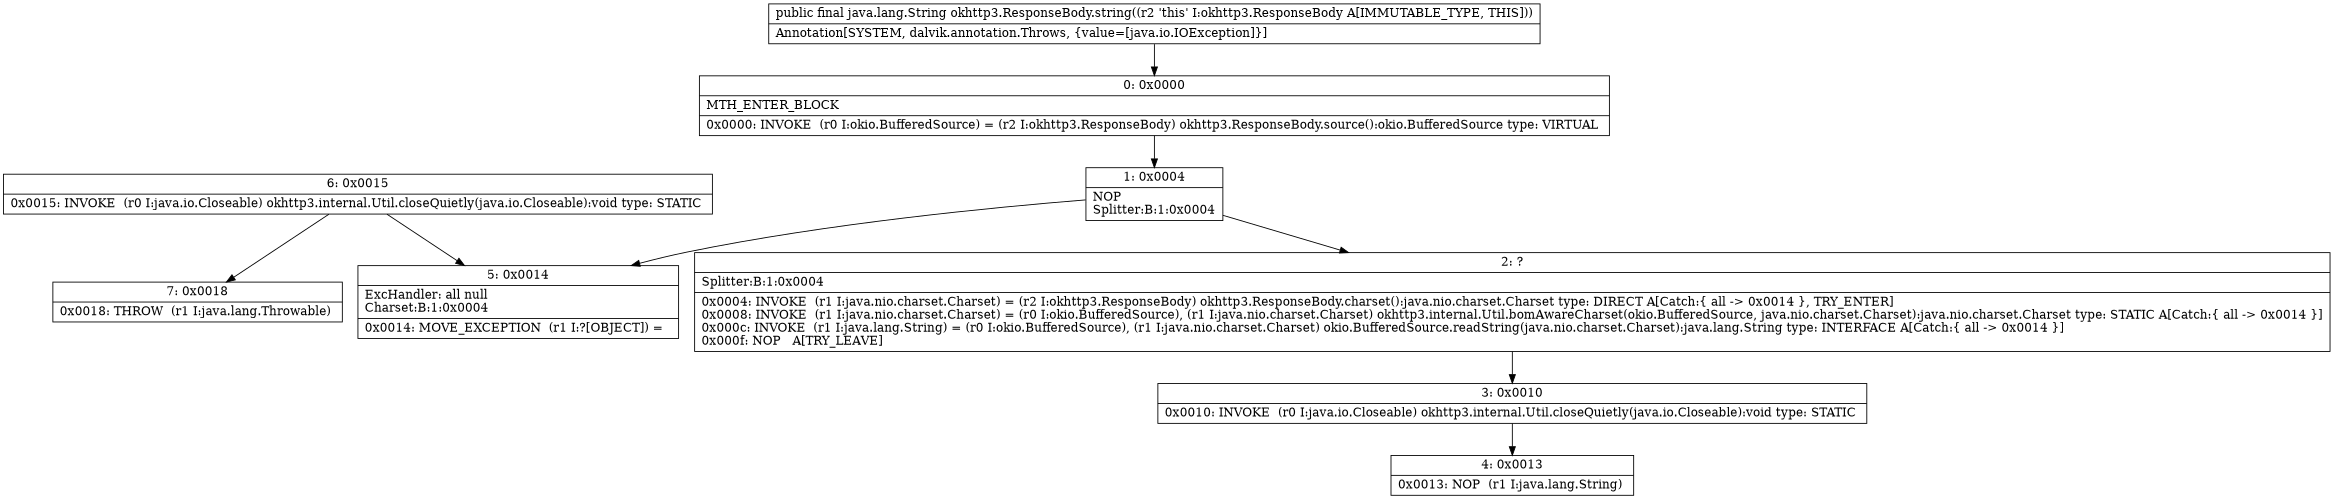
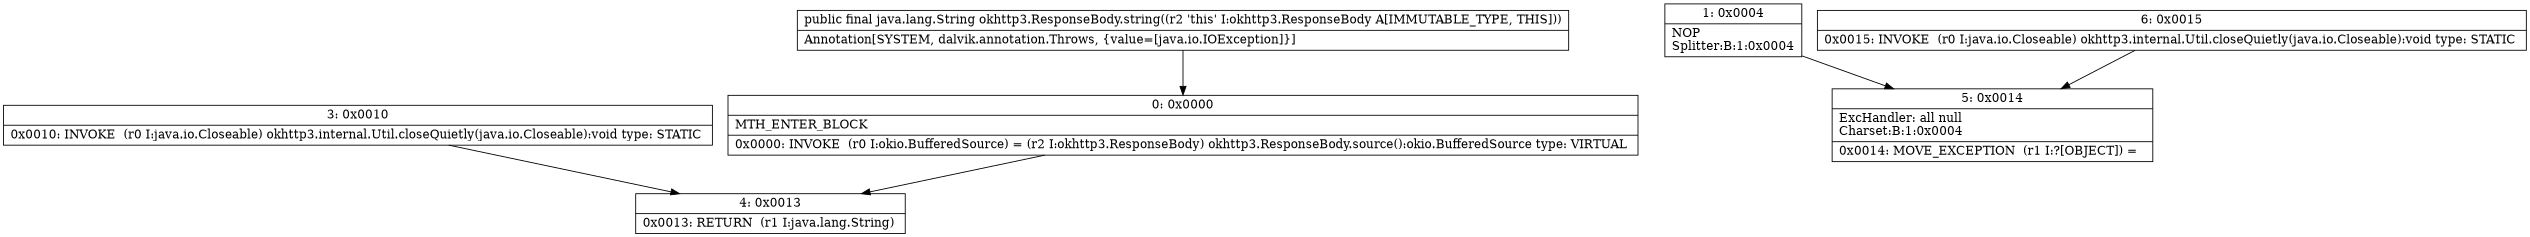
edge "0: 0x0000" -> "1: 0x0004": now "0: 0x0000" -> "4: 0x0013"
node "7: 0x0018": removed
node "2: ?": removed
node "4: 0x0013": text "0x0013: NOP  (r1 I:java.lang.String)" -> "0x0013: RETURN  (r1 I:java.lang.String)"
